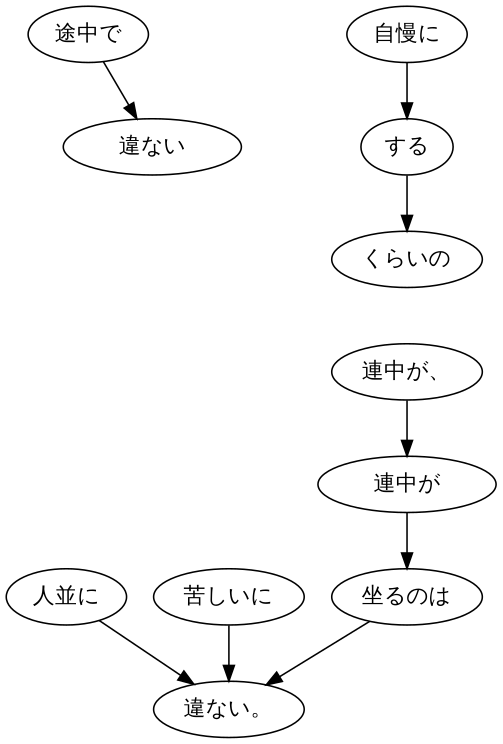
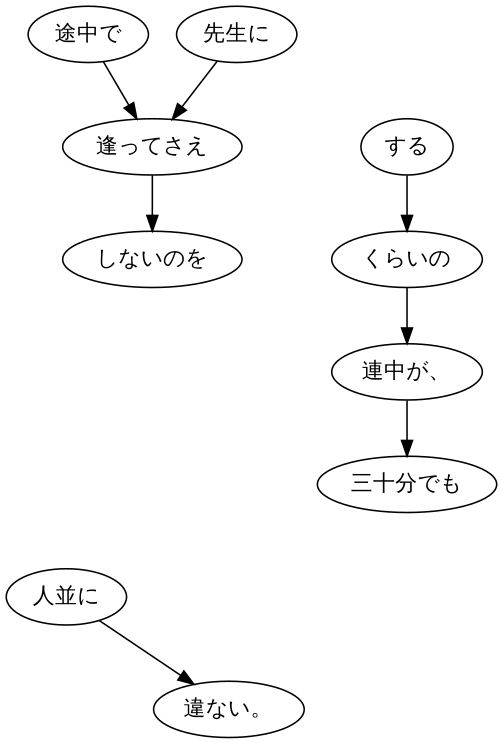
node "先生に": added
node "自慢に": removed
node "違ない": label "違ない" -> "逢ってさえ"
node "しないのを": added
edge "くらいの" -> "連中が、": added
node "連中が": label "連中が" -> "三十分でも"
node "苦しいに": removed
node "坐るのは": removed
